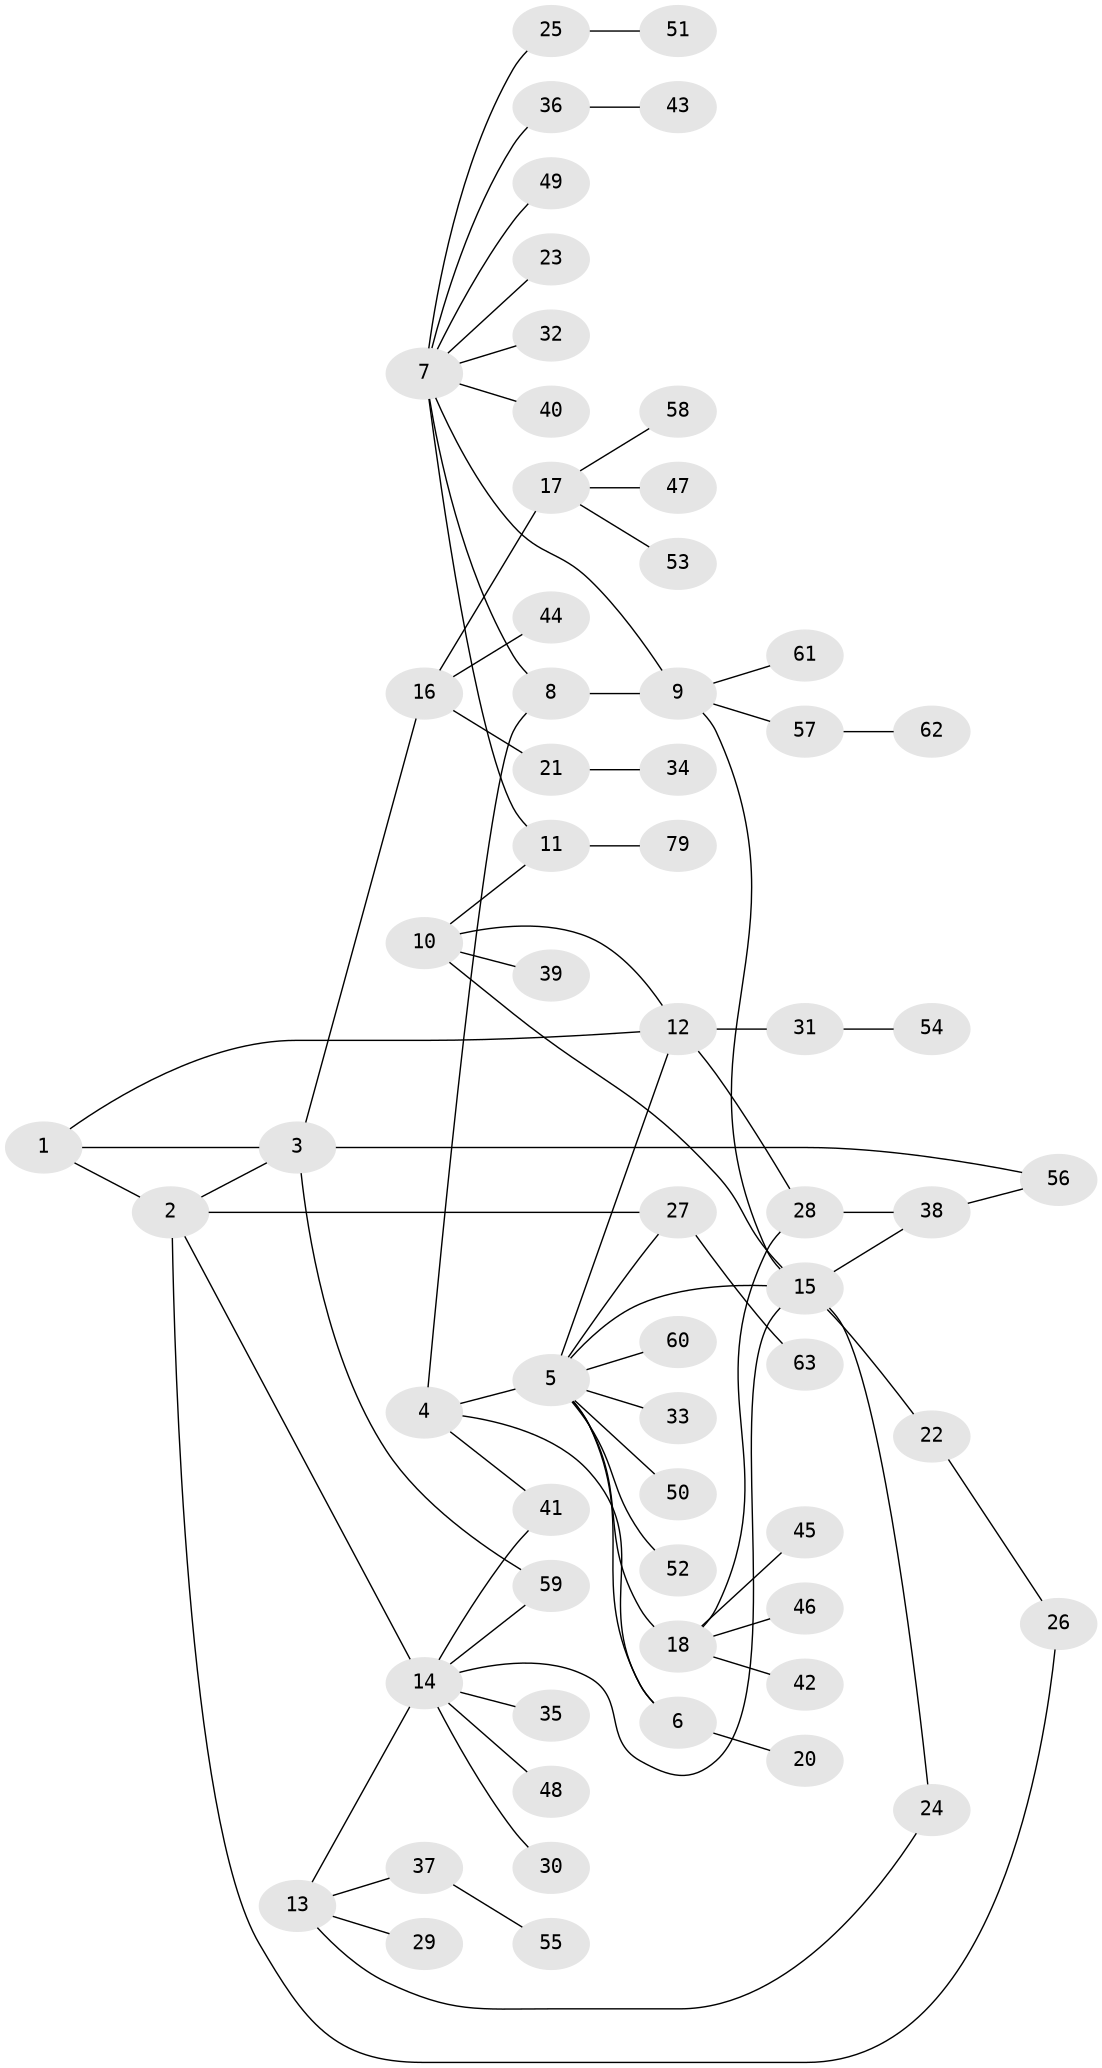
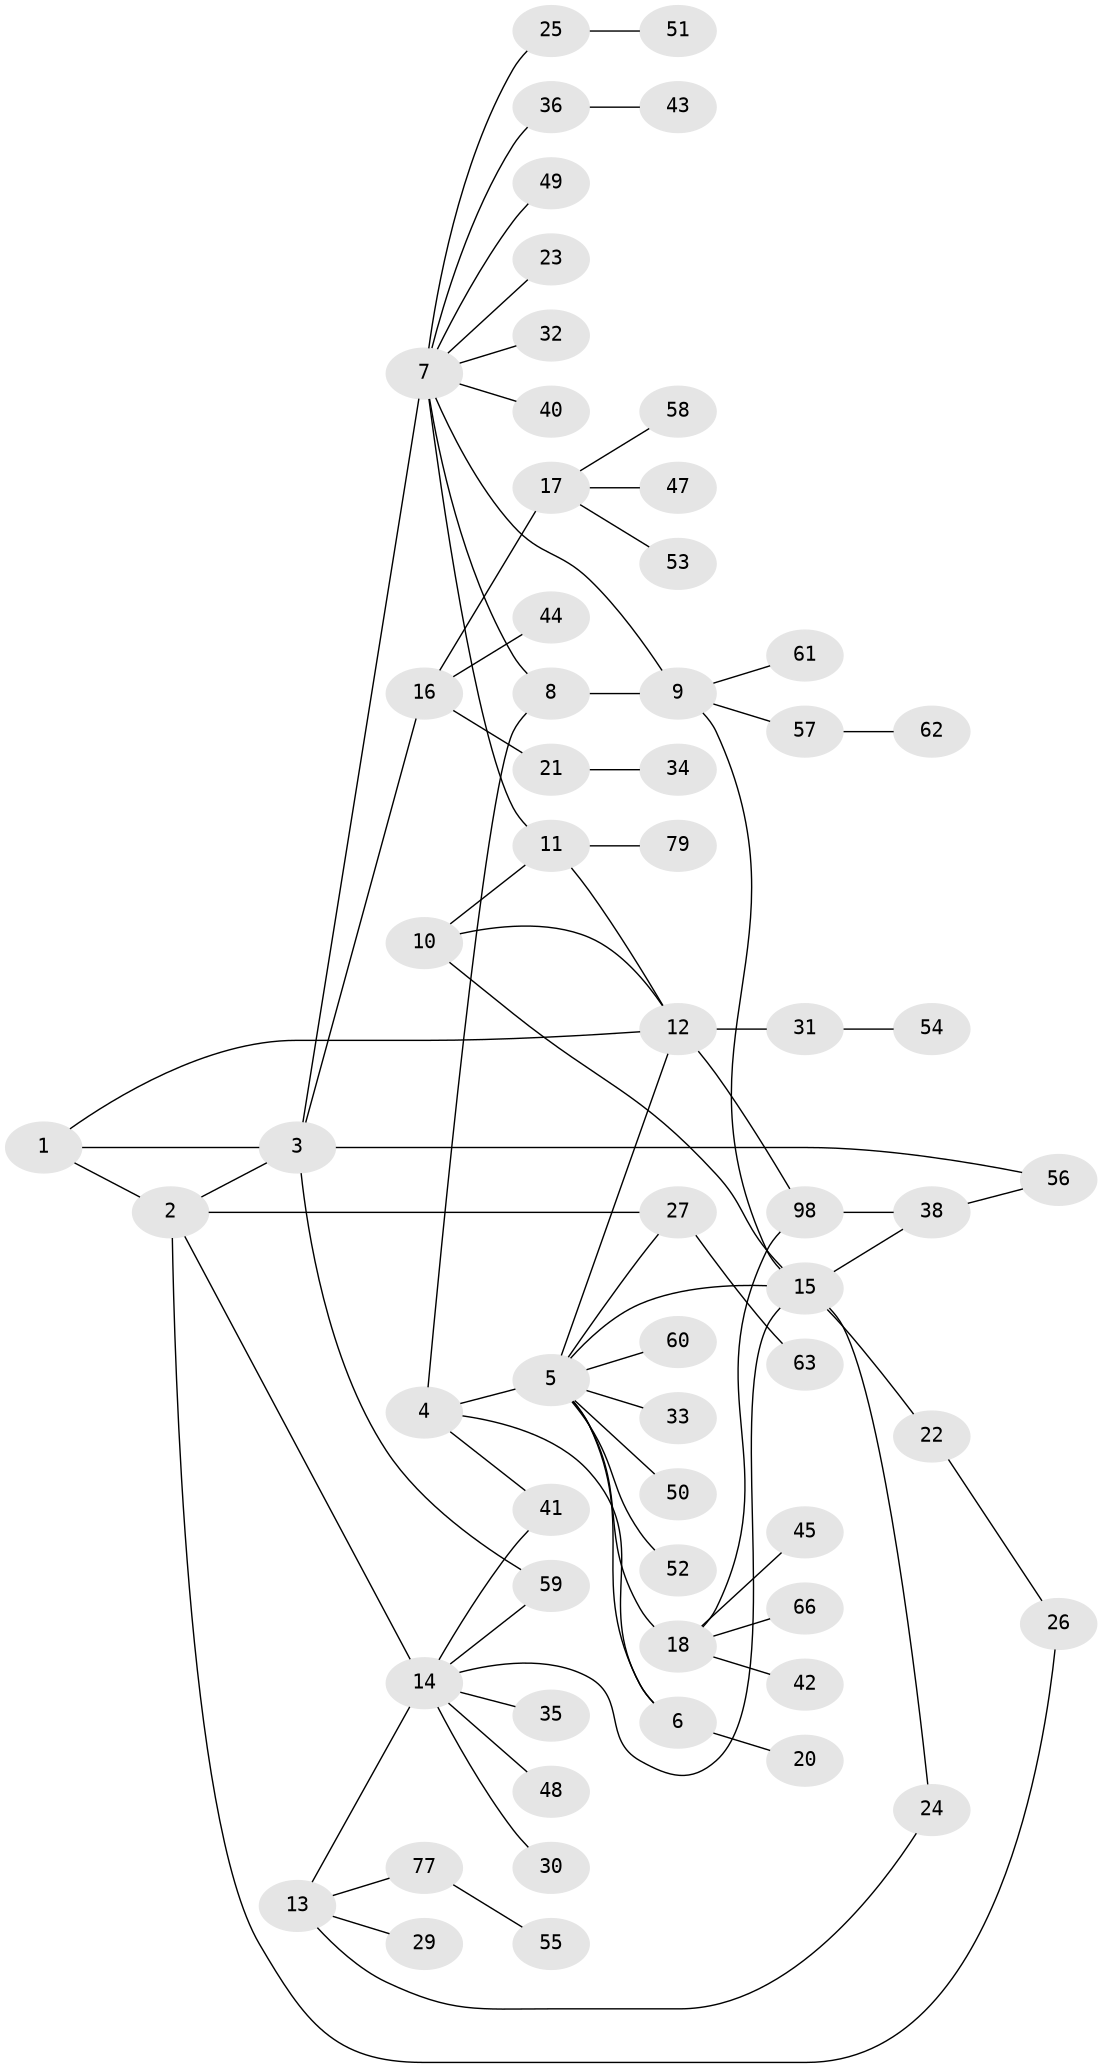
edge "7" -- "3": added
edge "11" -- "12": added
node "39": removed
node "28": label "28" -> "98"
node "46": label "46" -> "66"
node "37": label "37" -> "77"
